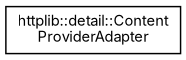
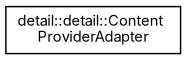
node "httplib::detail::Content ProviderAdapter": label "httplib::detail::Content ProviderAdapter" -> "detail::detail::Content ProviderAdapter"
